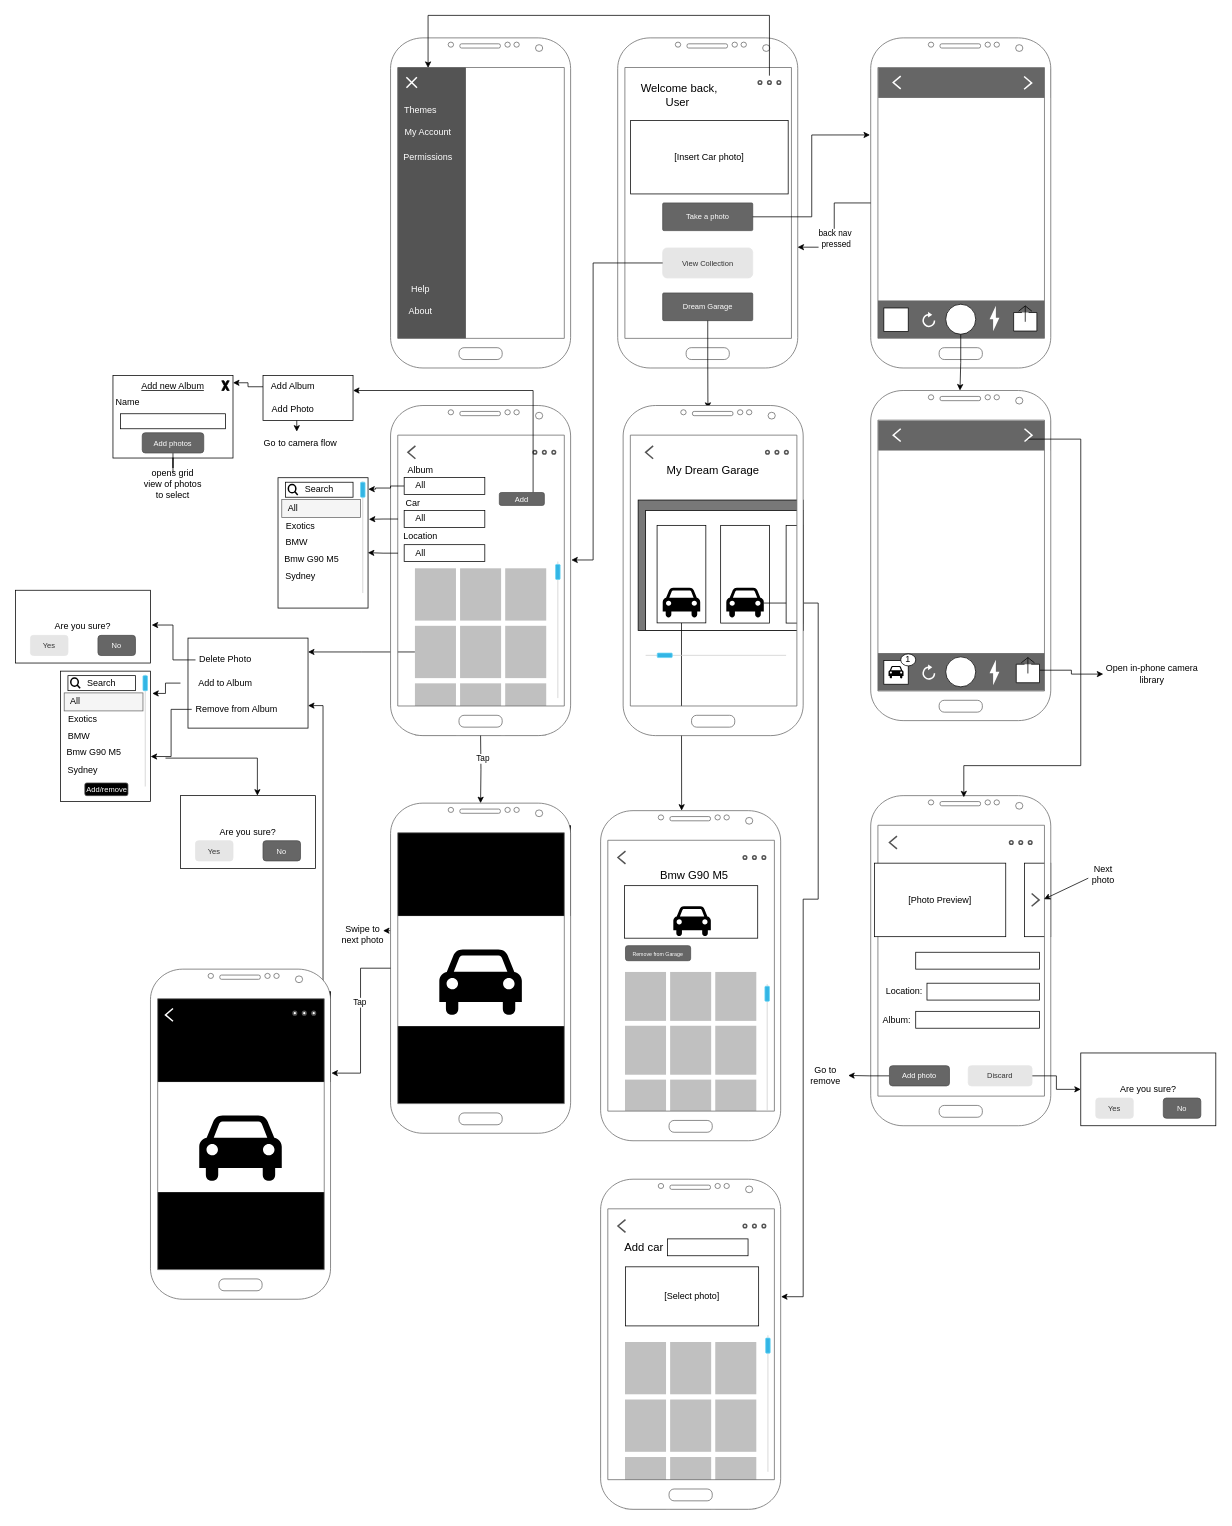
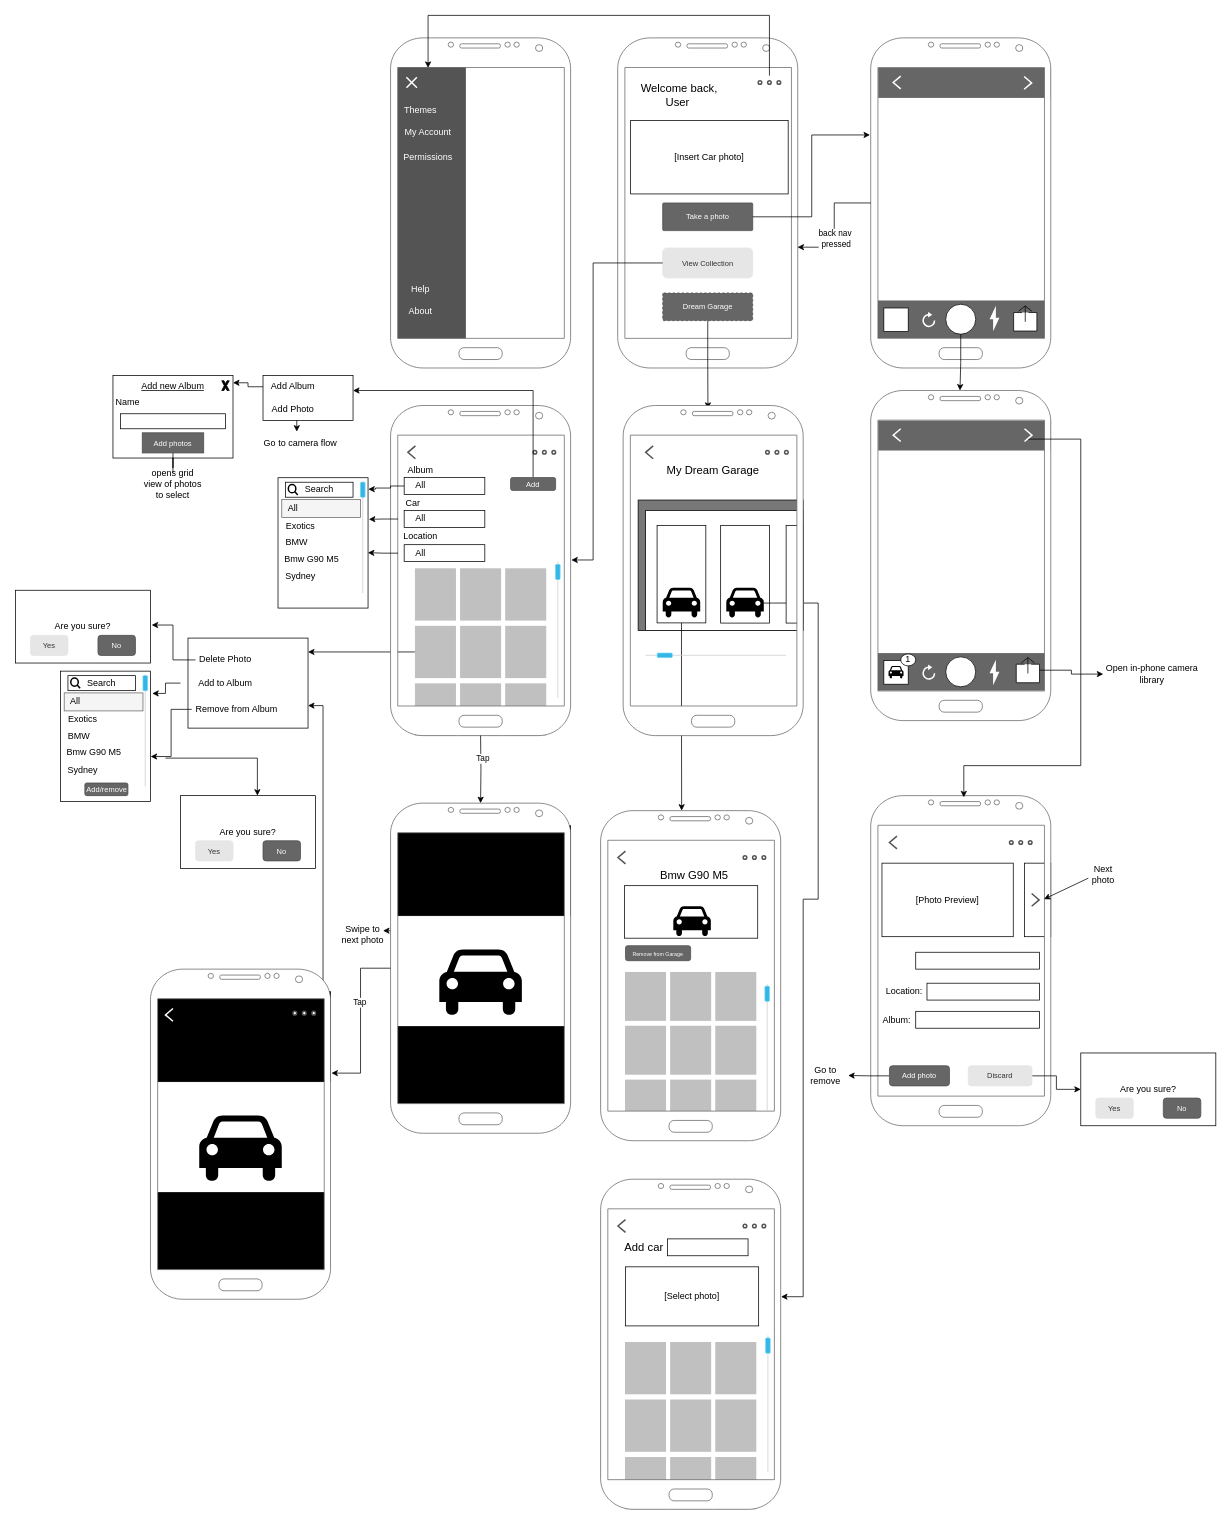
node "Dream Garage": style solid -> dashed
node "Add photos": shape rounded rectangle -> rectangle
node "Add": moved (522, 499) -> (533, 484)
node "Add/remove": fillcolor #000000 -> #666666
node "[Photo Preview]": moved (940, 900) -> (947, 900)
